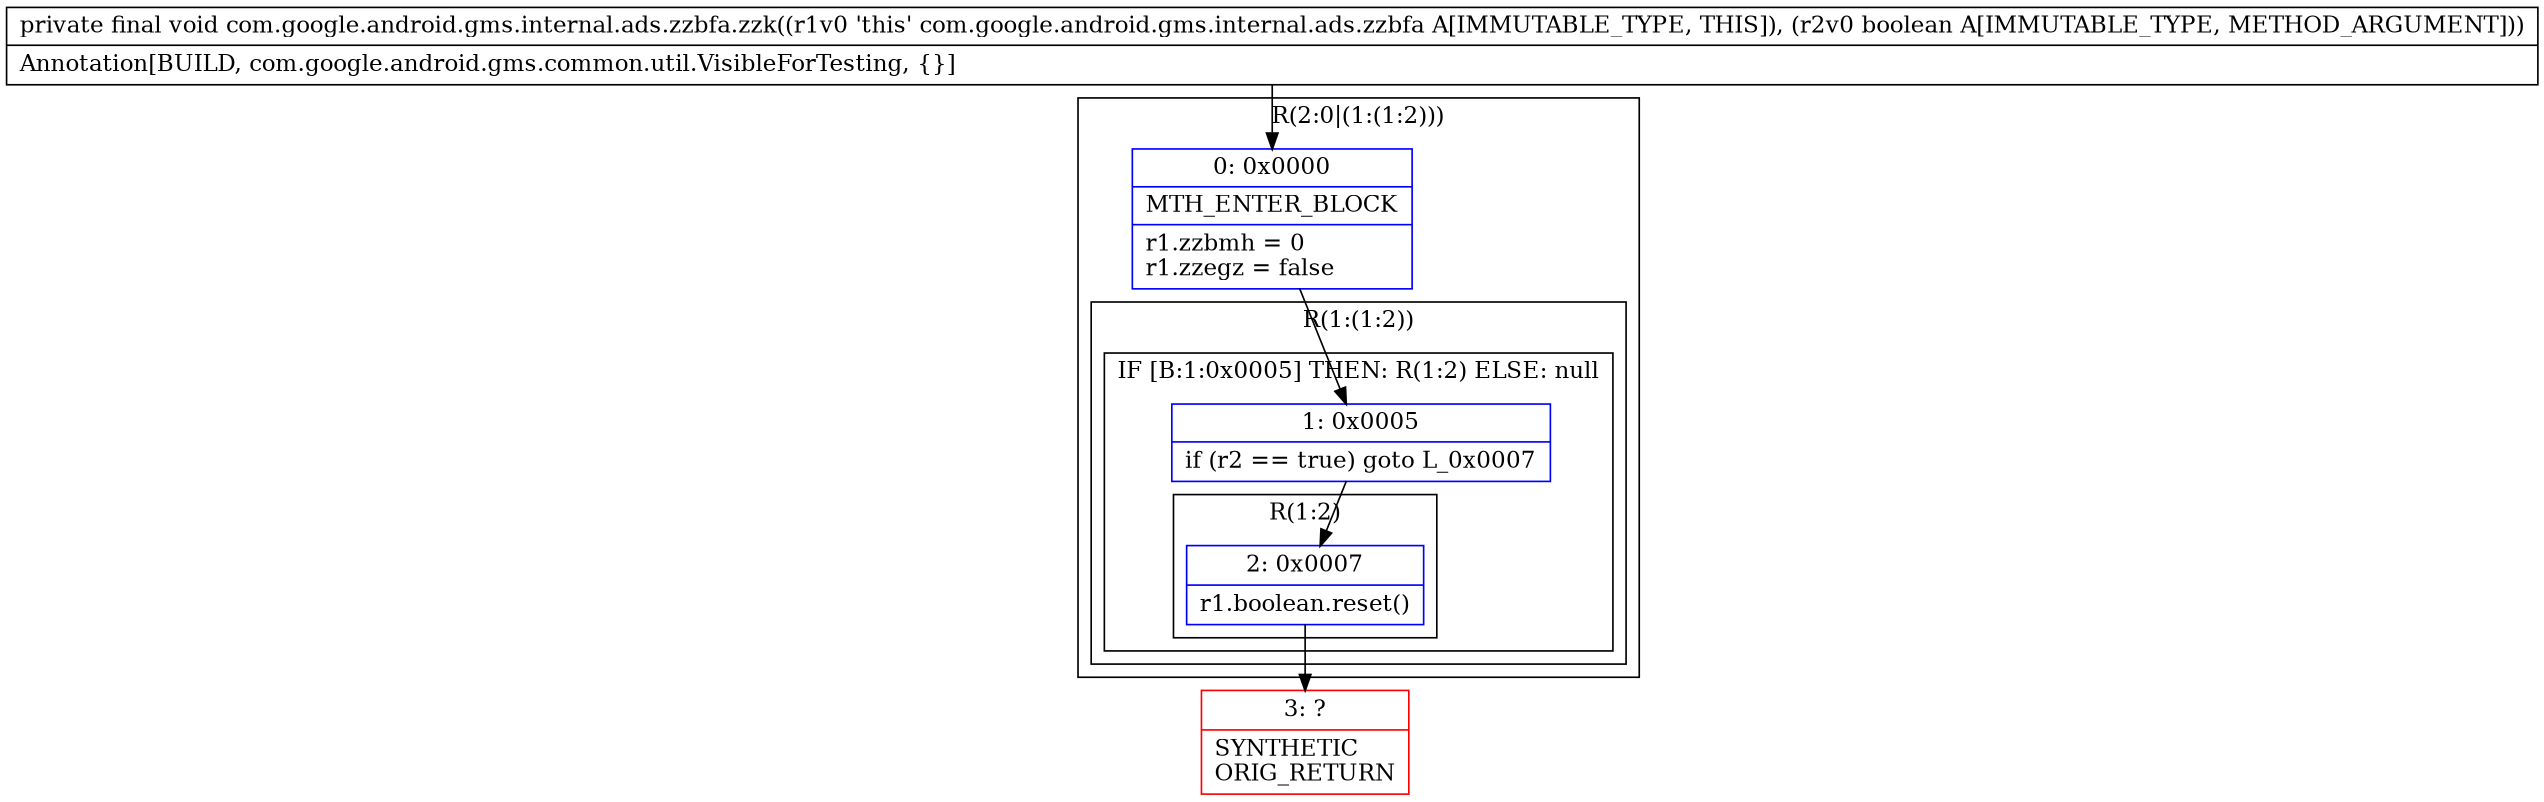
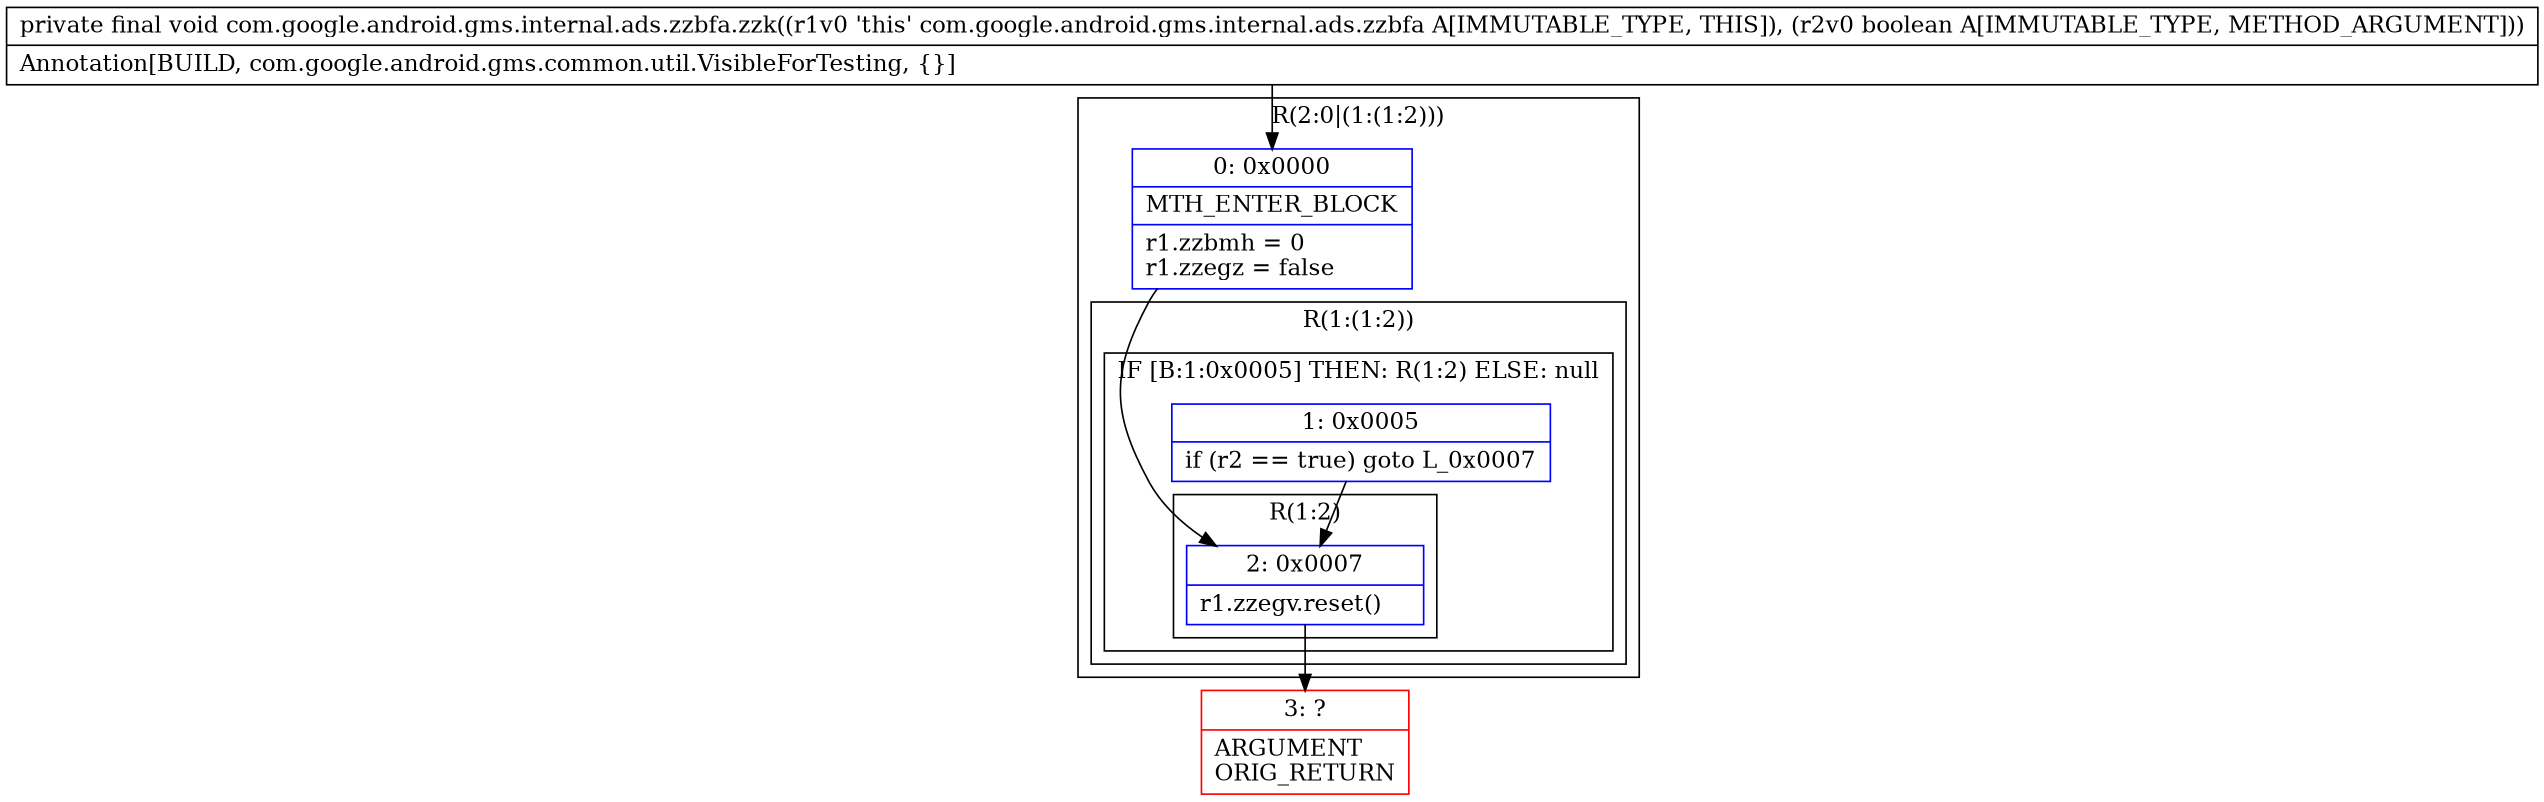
edge "0: 0x0000" -> "1: 0x0005": now "0: 0x0000" -> "2: 0x0007"
node "2: 0x0007": text "r1.boolean.reset()" -> "r1.zzegv.reset()"
node "3: ?": text "SYNTHETIC" -> "ARGUMENT"
